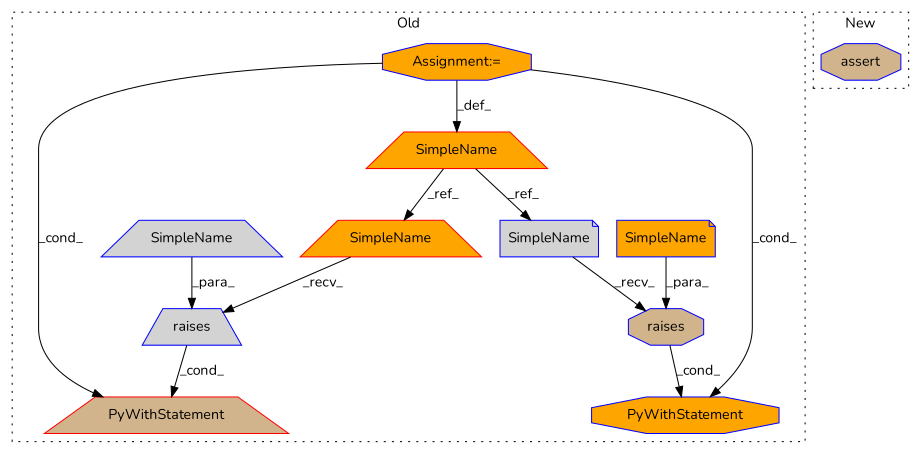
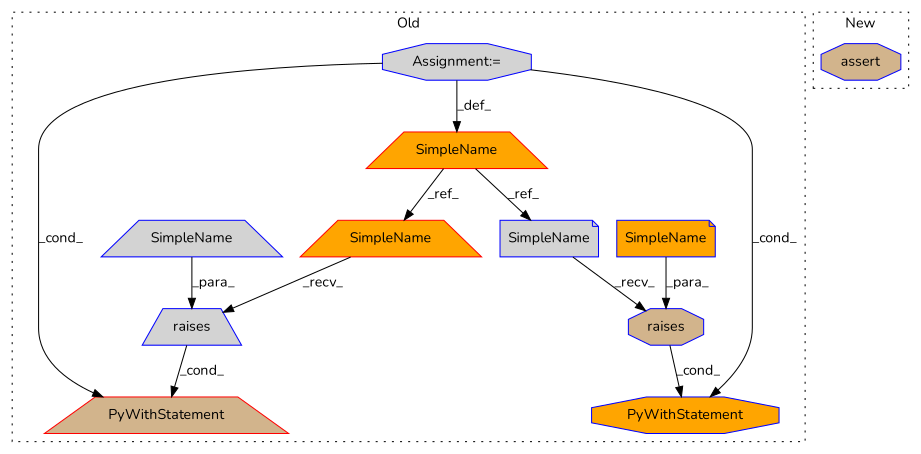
node "Assignment:=": fillcolor orange -> lightgrey
